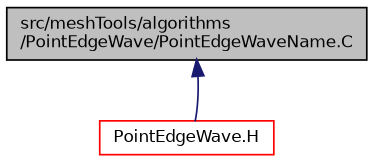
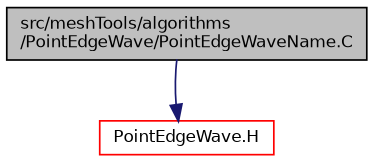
edge "PointEdgeWave.H" -> "src/meshTools/algorithms /PointEdgeWave/PointEdgeWaveName.C": reversed
